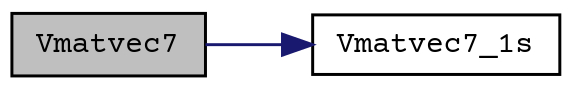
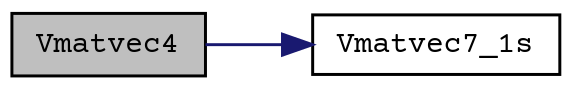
node "Vmatvec7": label "Vmatvec7" -> "Vmatvec4"
